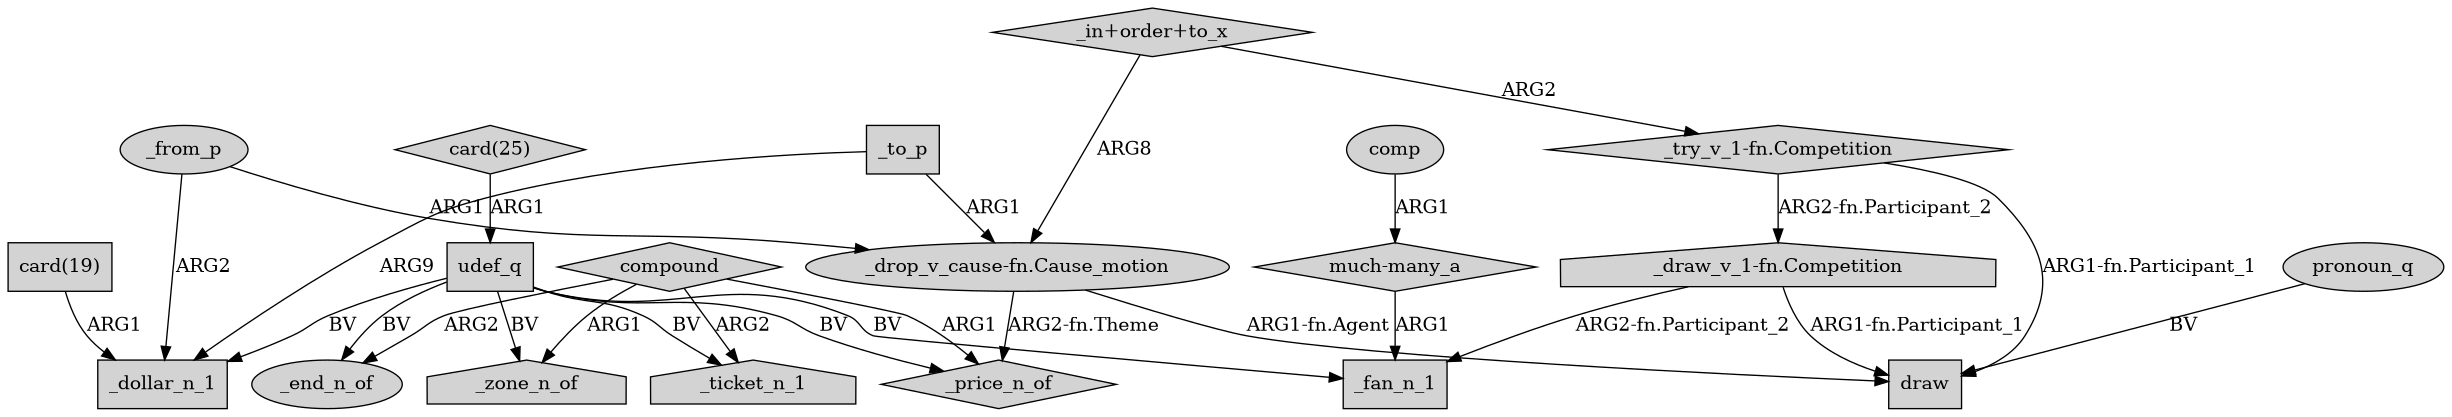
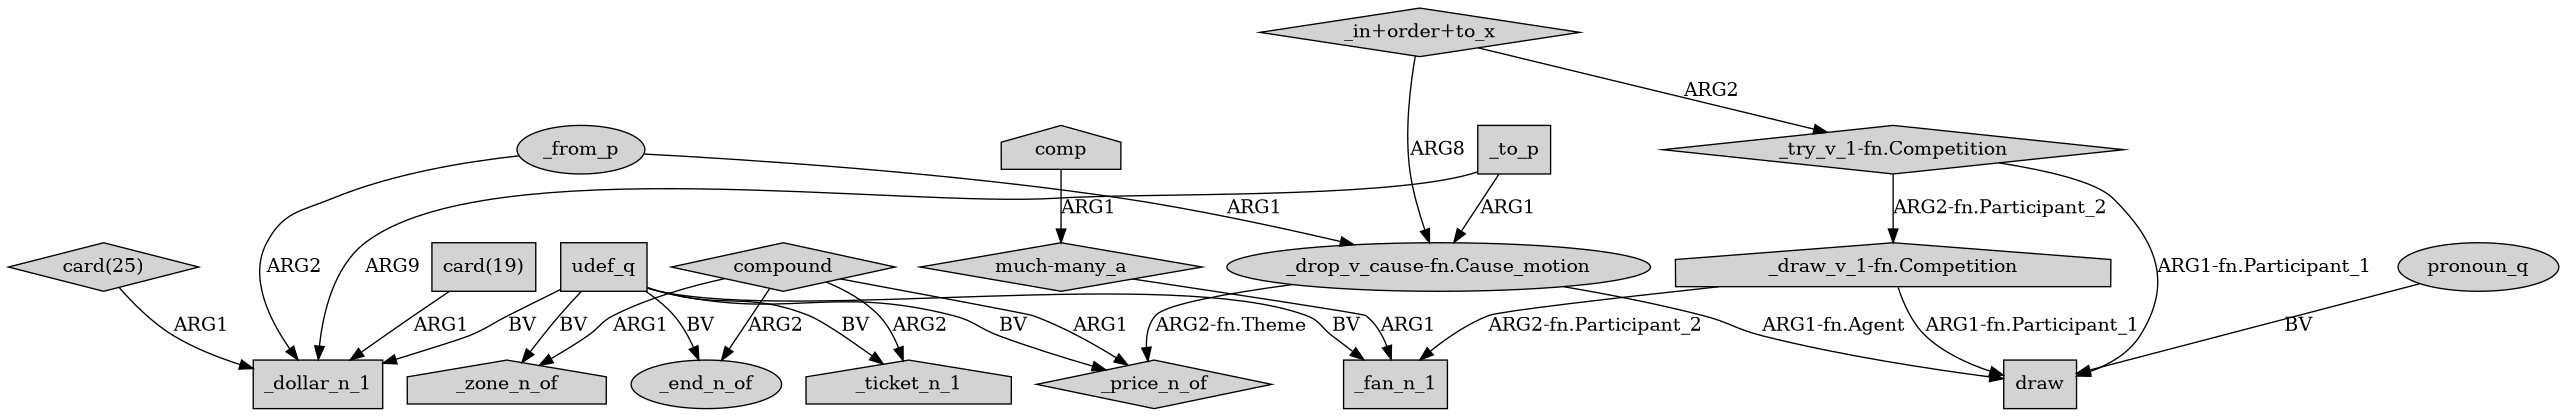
node "comp": shape ellipse -> house
edge "card(25)" -> "udef_q": now "card(25)" -> "_dollar_n_1"
